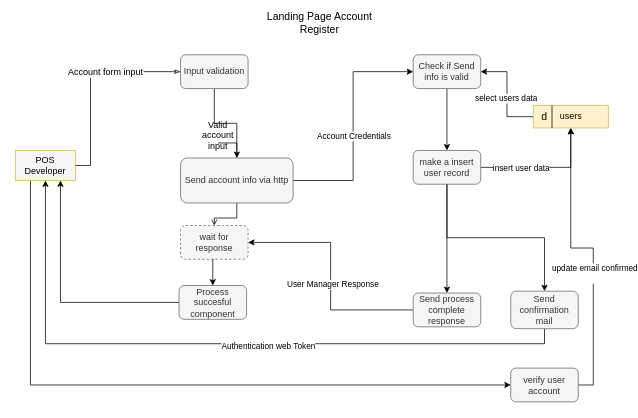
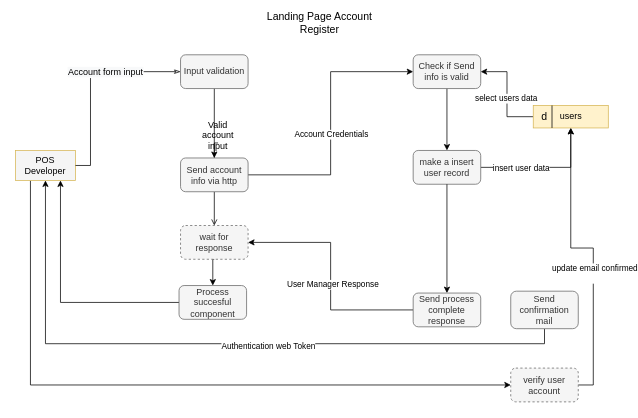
node "Send account info via http": size 113x45 -> 68x34
edge "make a insert user record" -> "Send confirmation mail": removed
node "verify user account": style solid -> dashed
